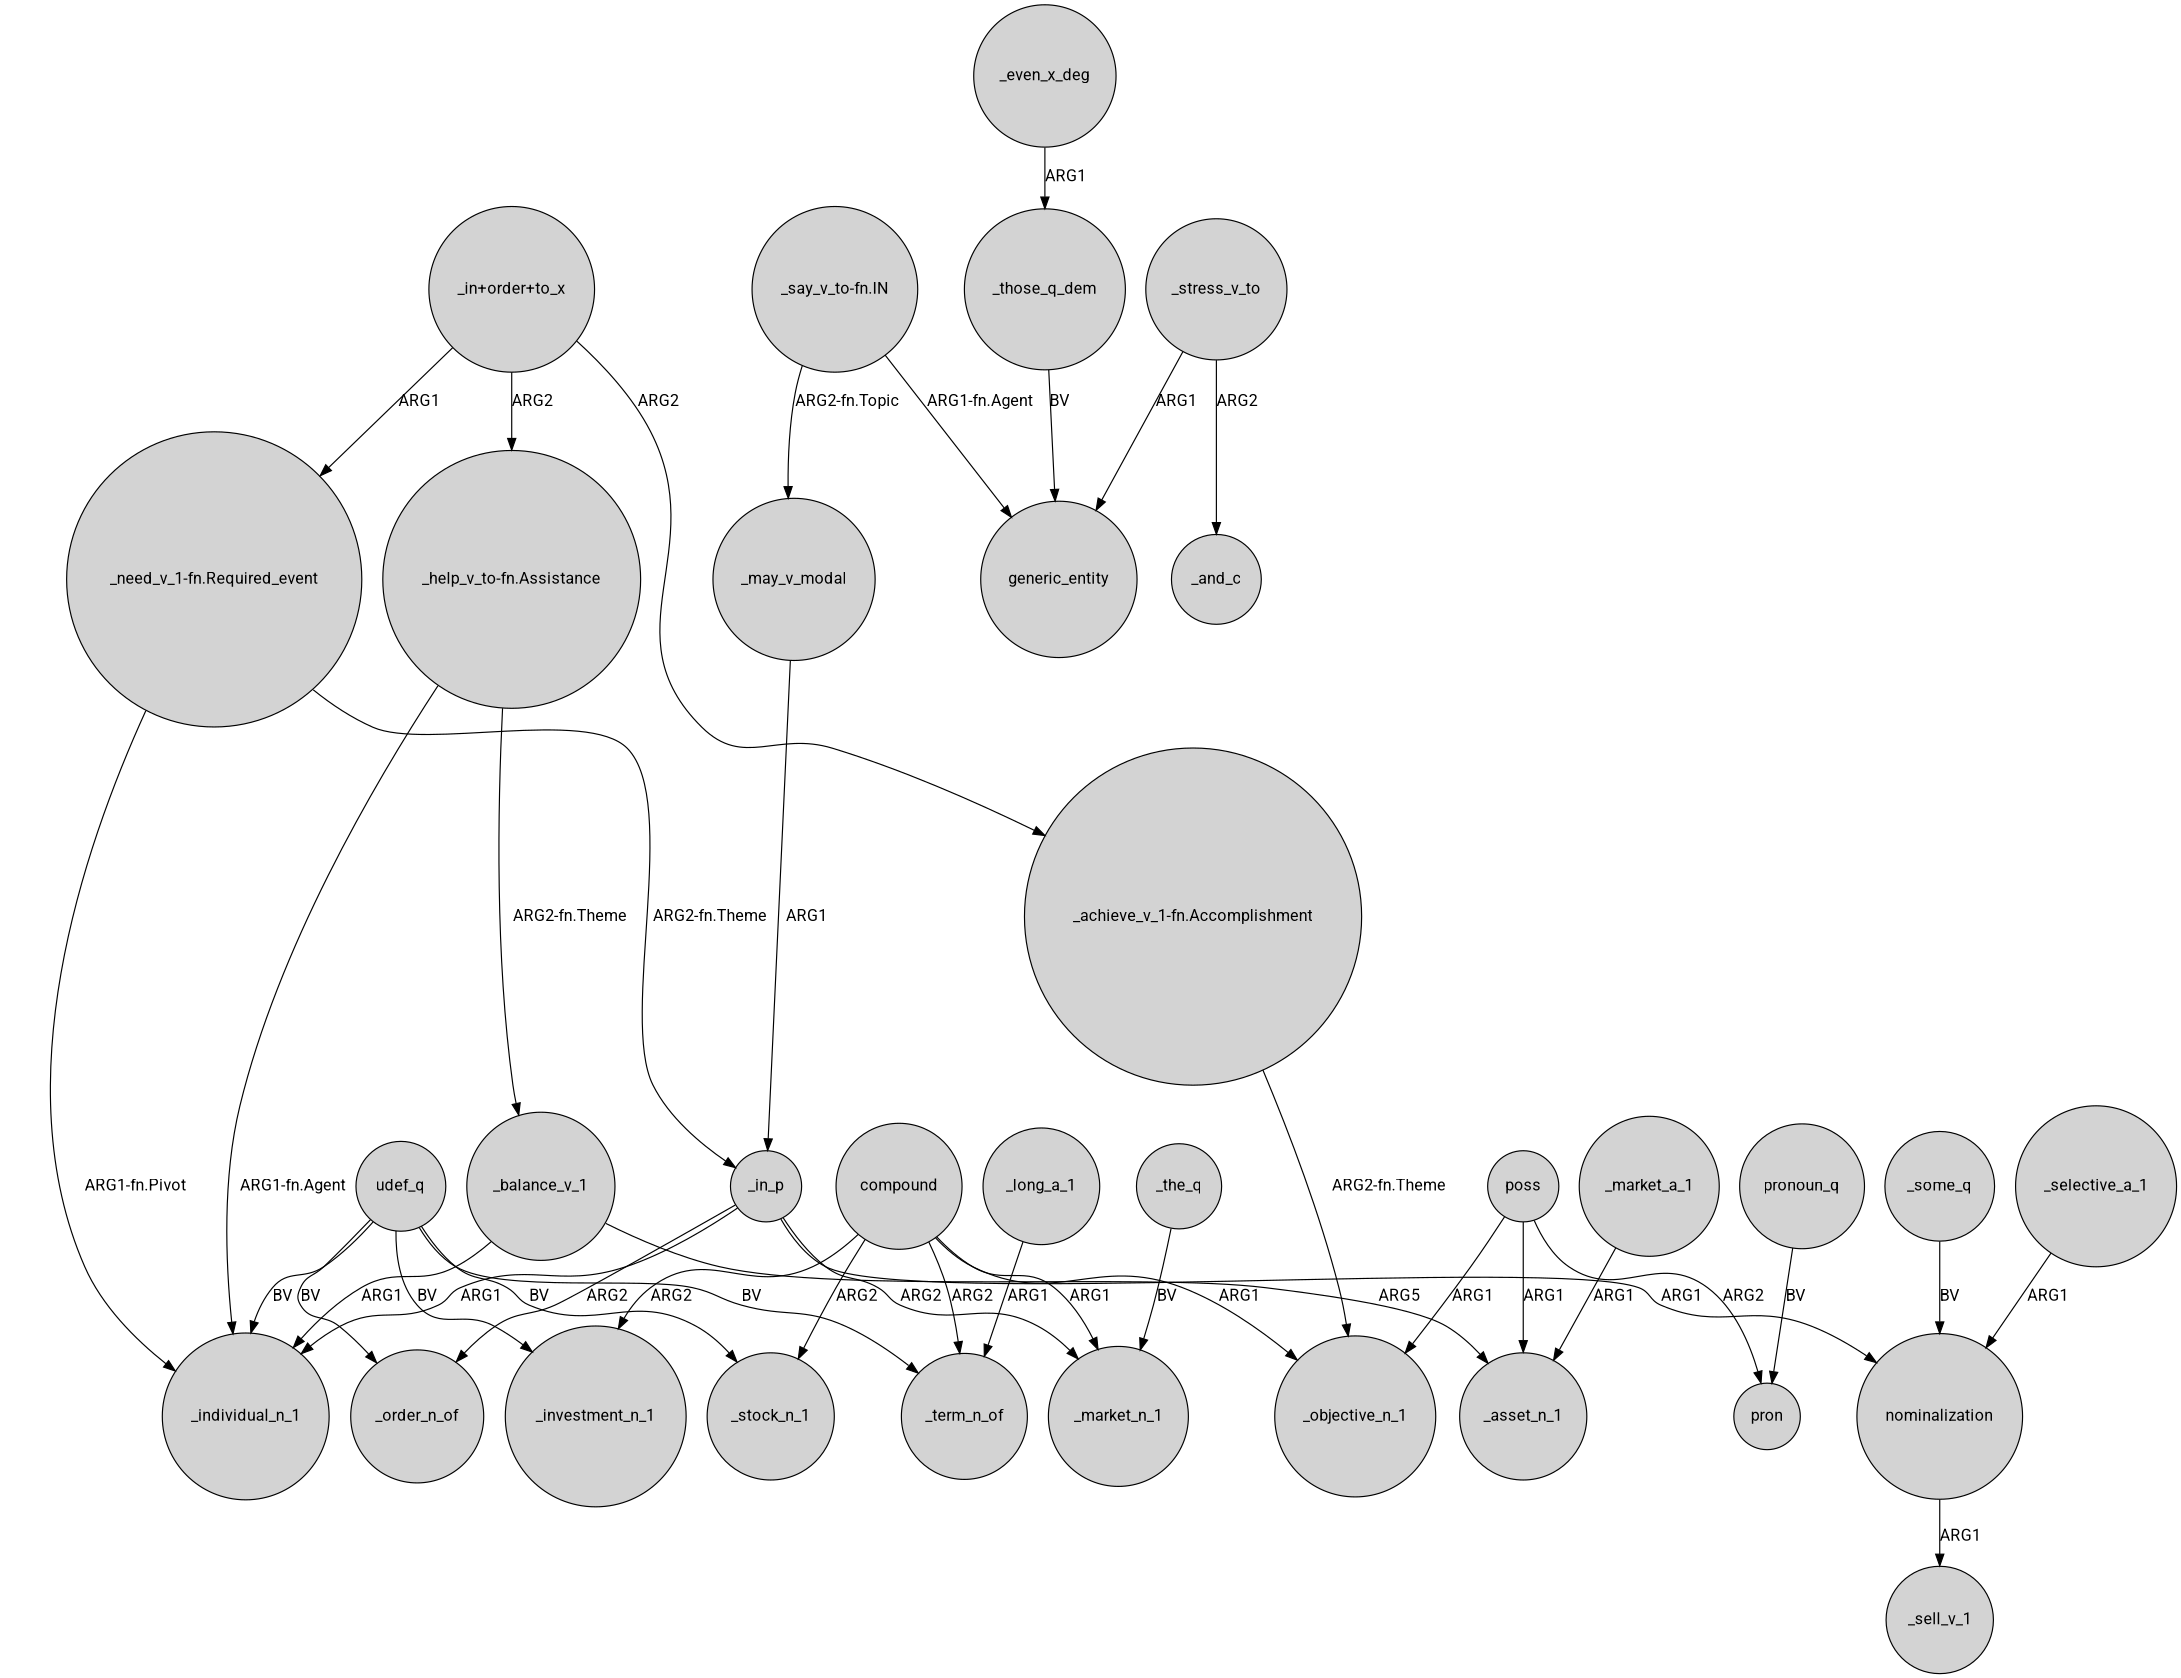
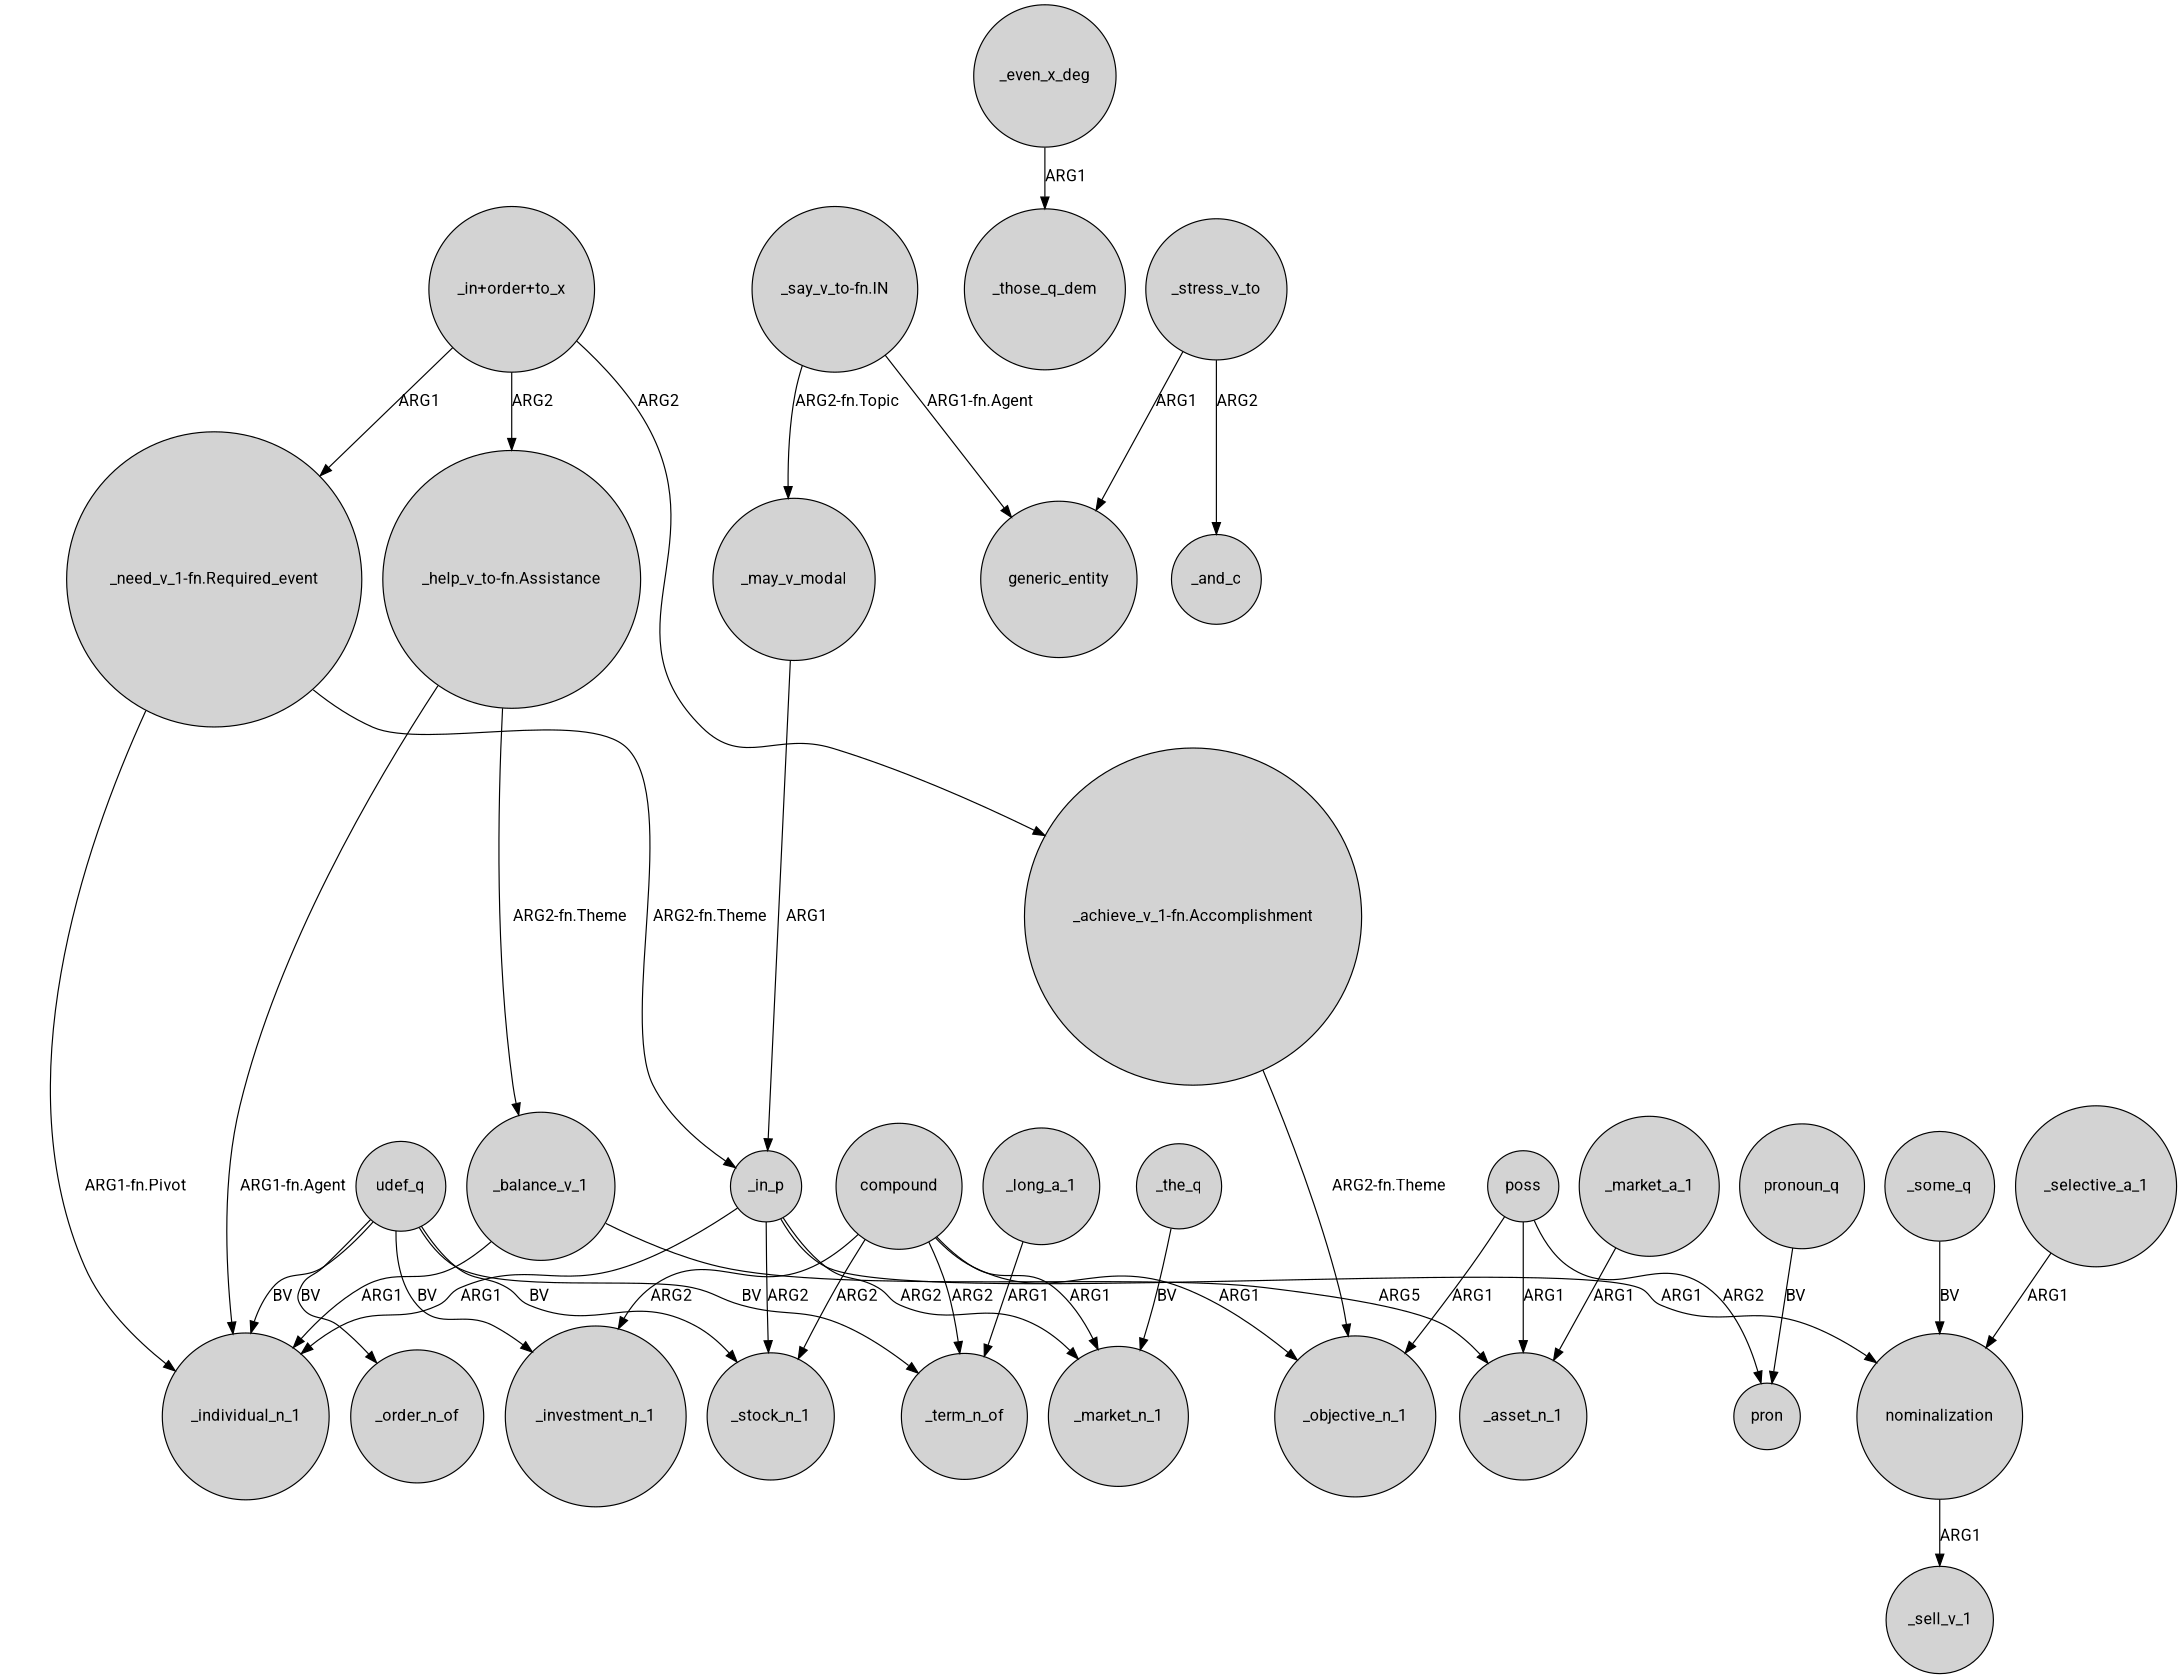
edge "_those_q_dem" -> "generic_entity": removed, label "BV"
edge "_in_p" -> "_order_n_of": now "_in_p" -> "_stock_n_1"
